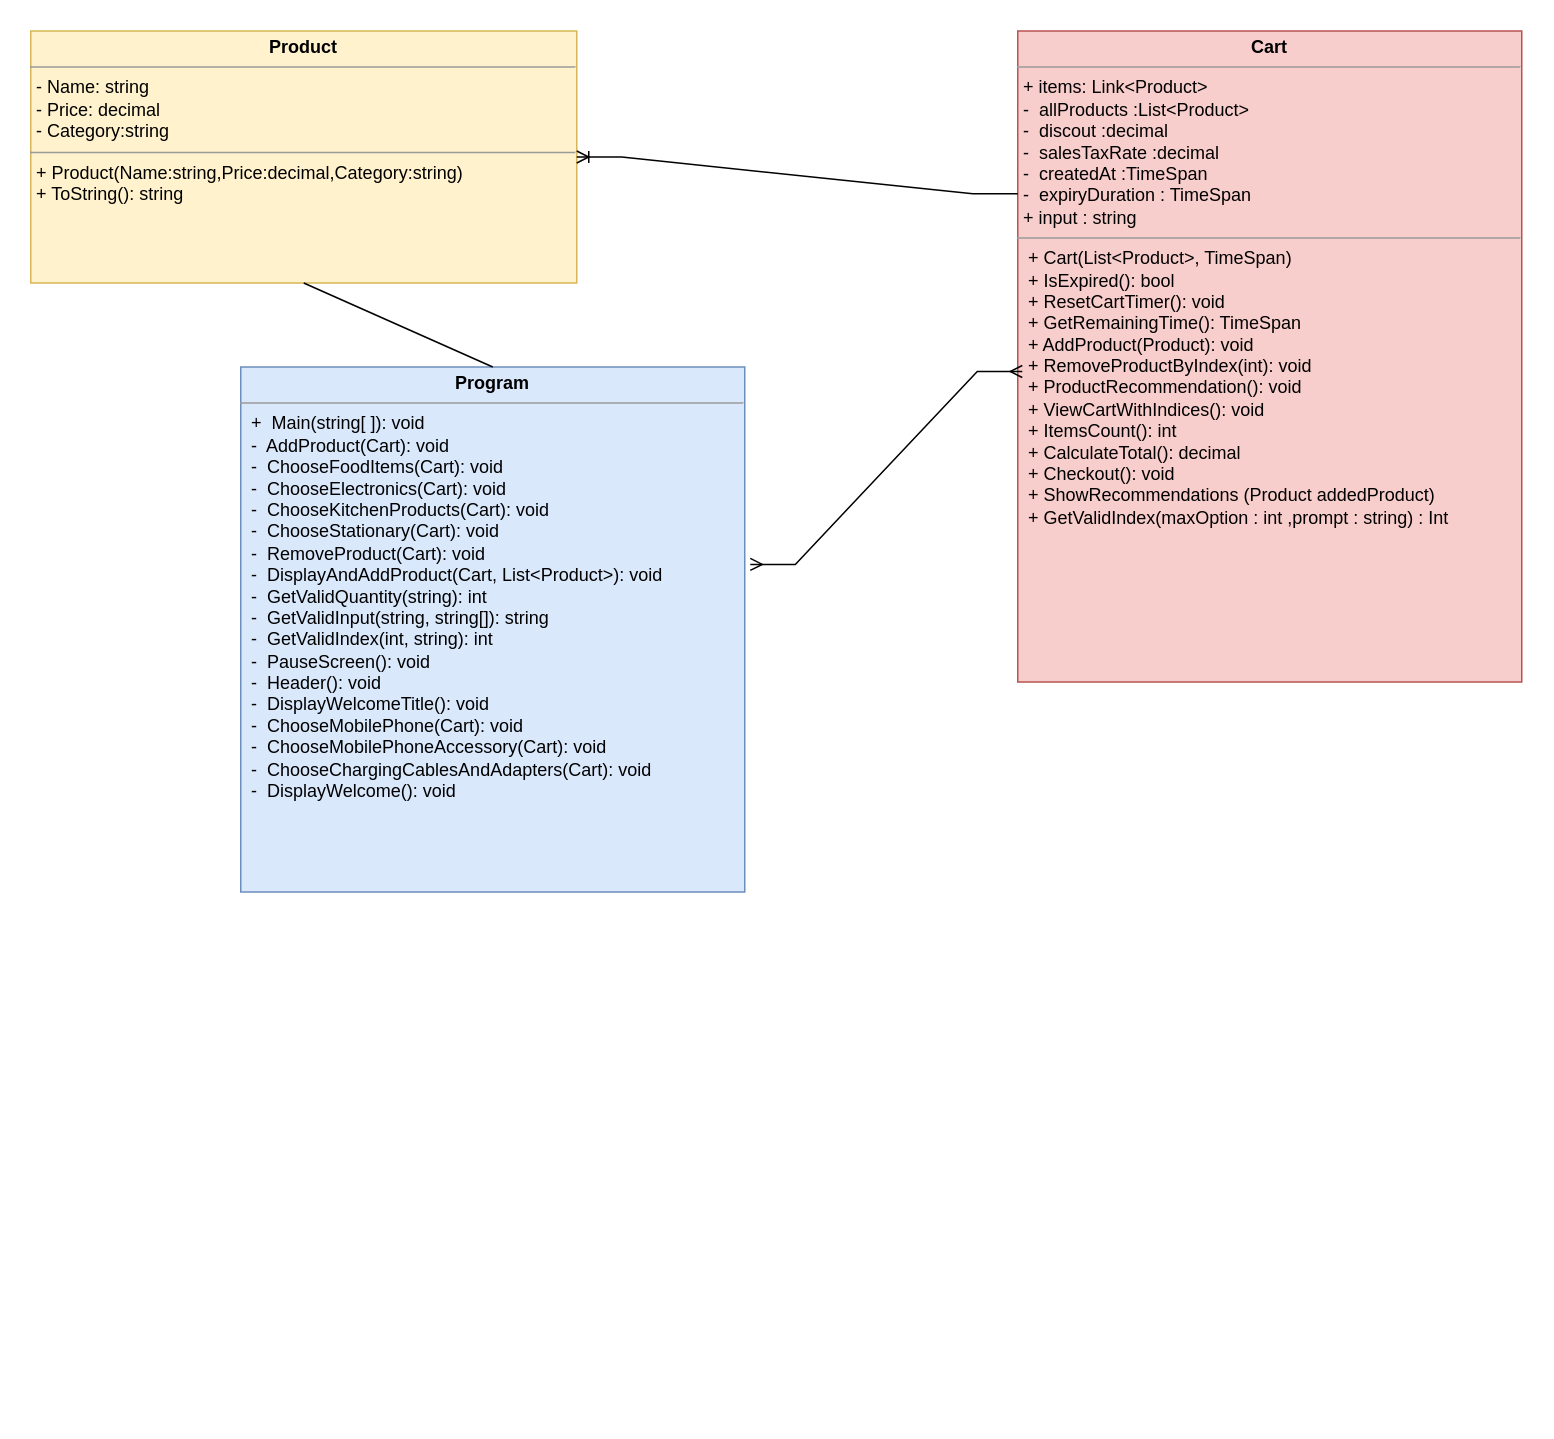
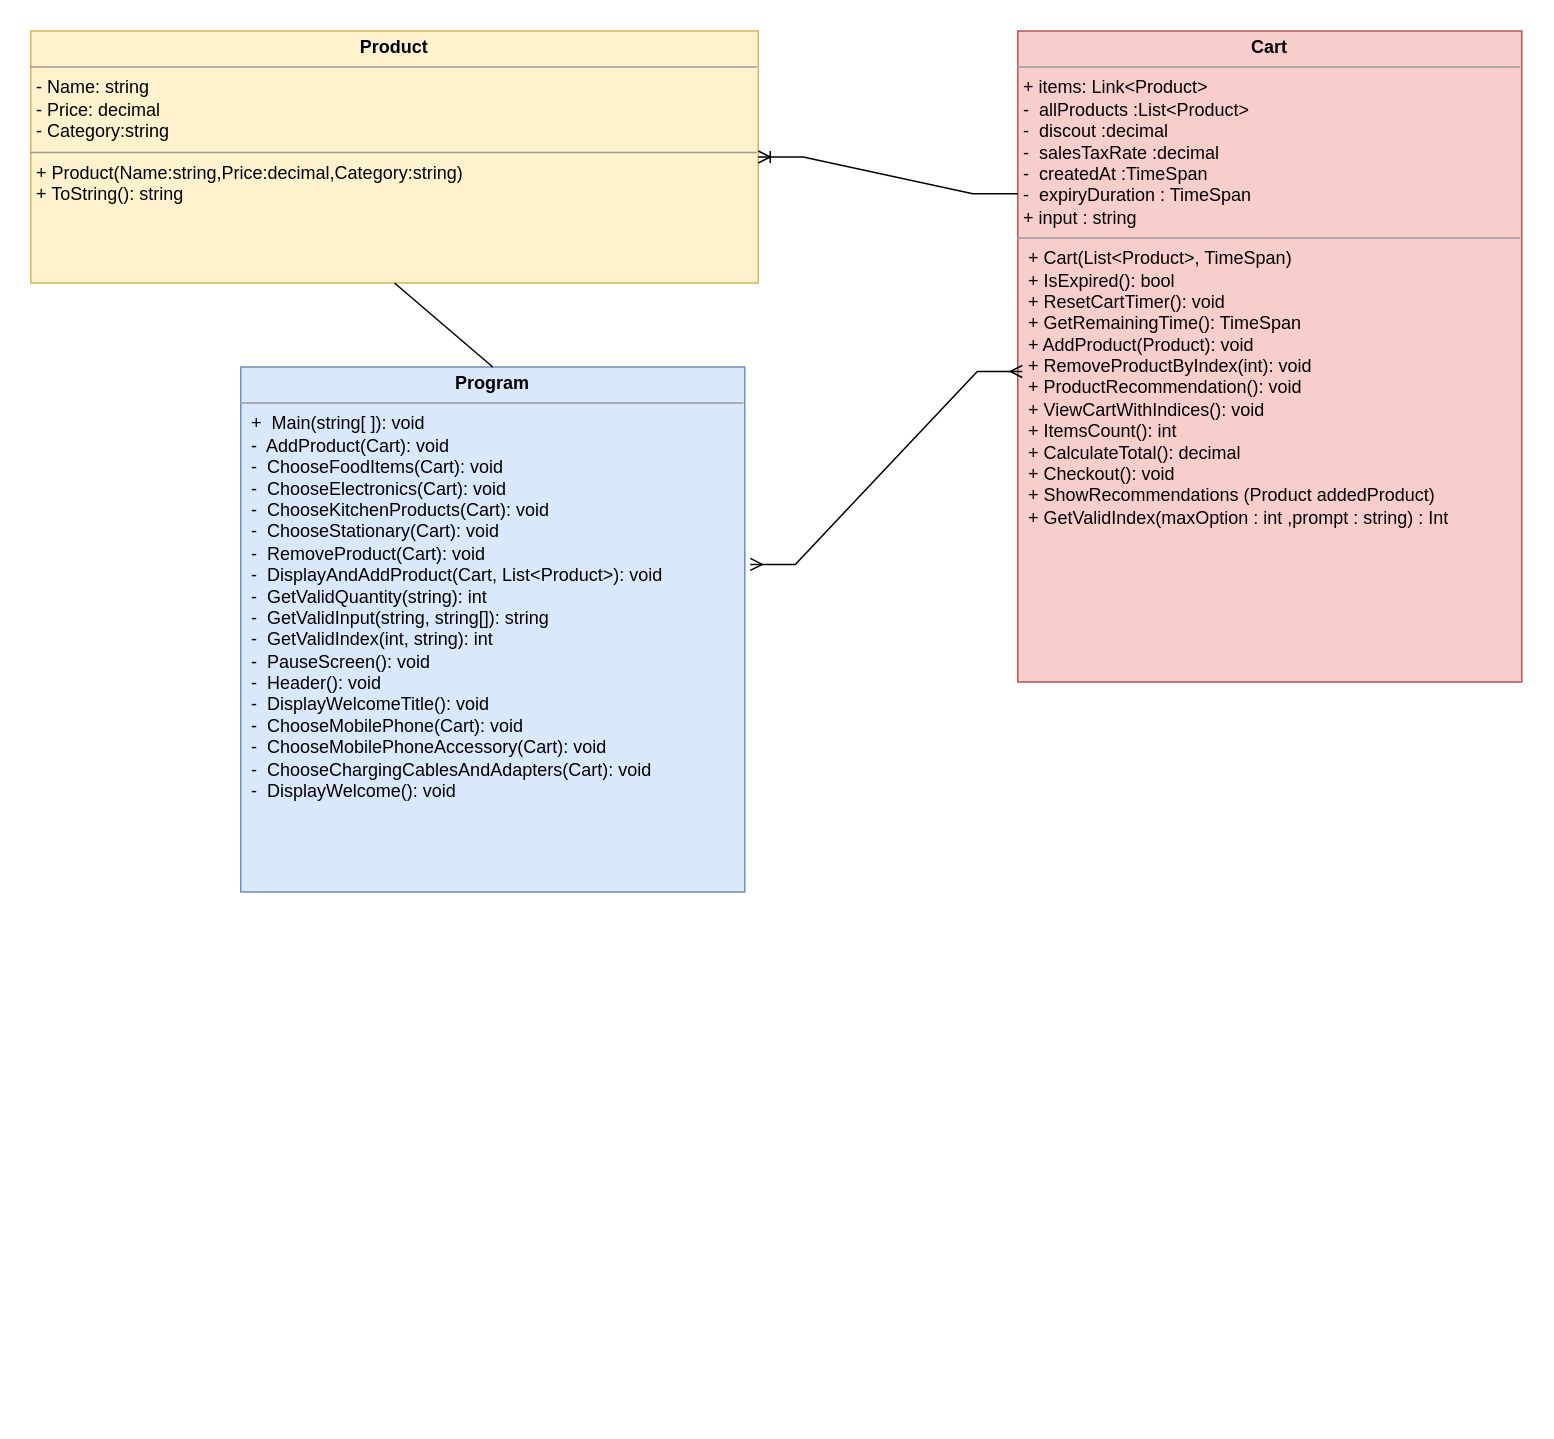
node "Product - Name: string - Price: decimal - Category:string + Product(Name:string,Price:decimal,Category:string) + ToString(): string": size 546x252 -> 728x252
